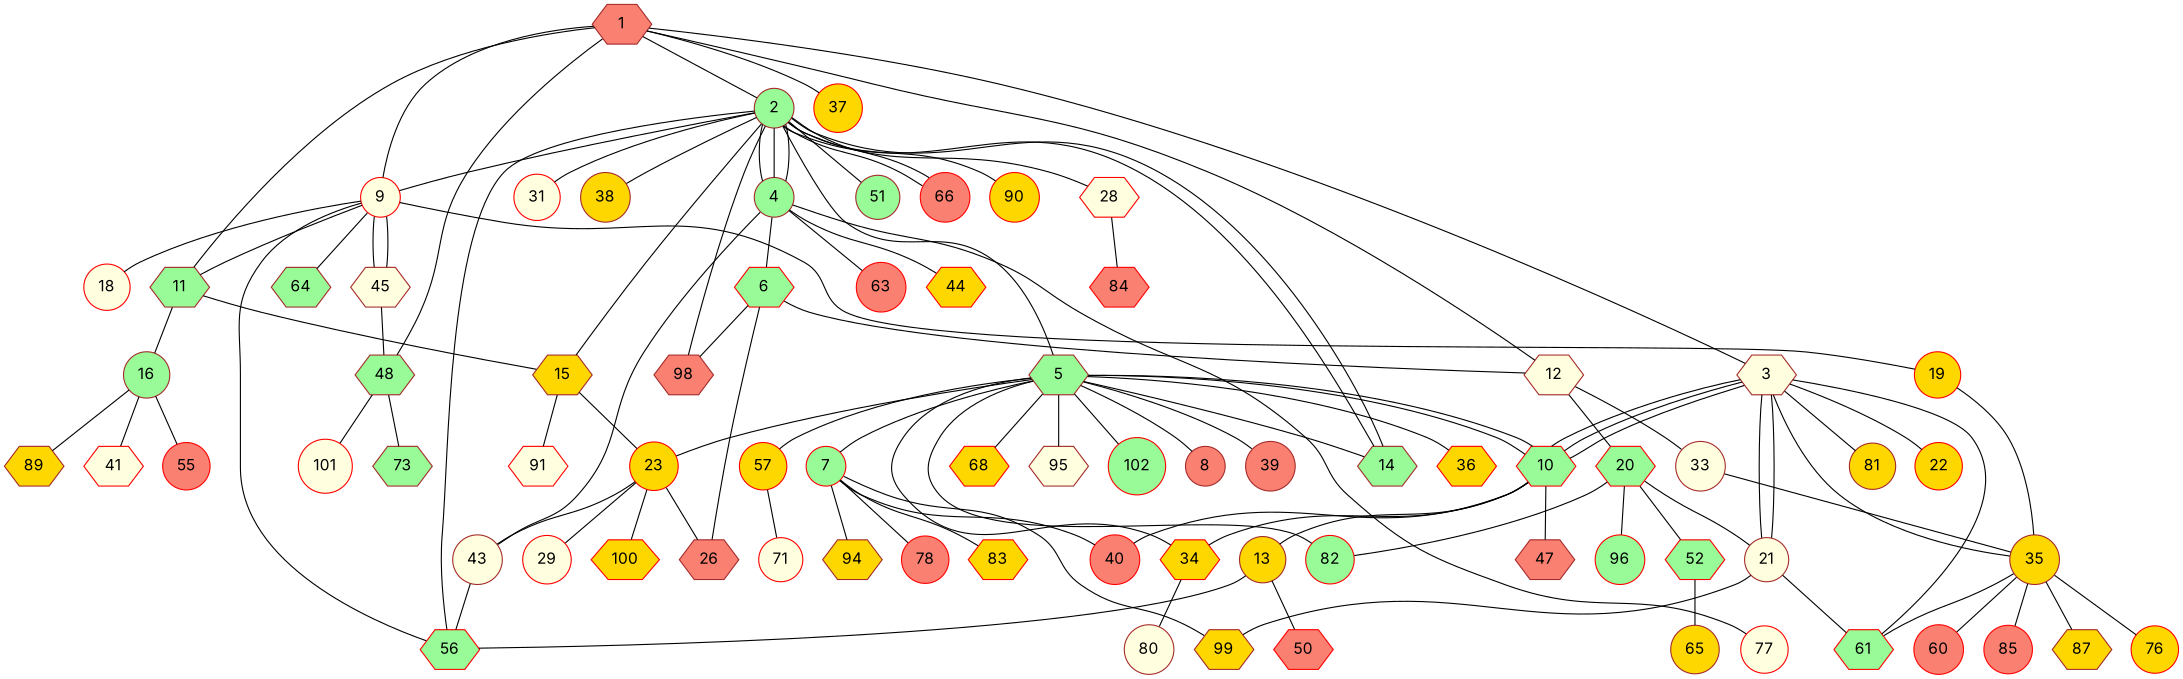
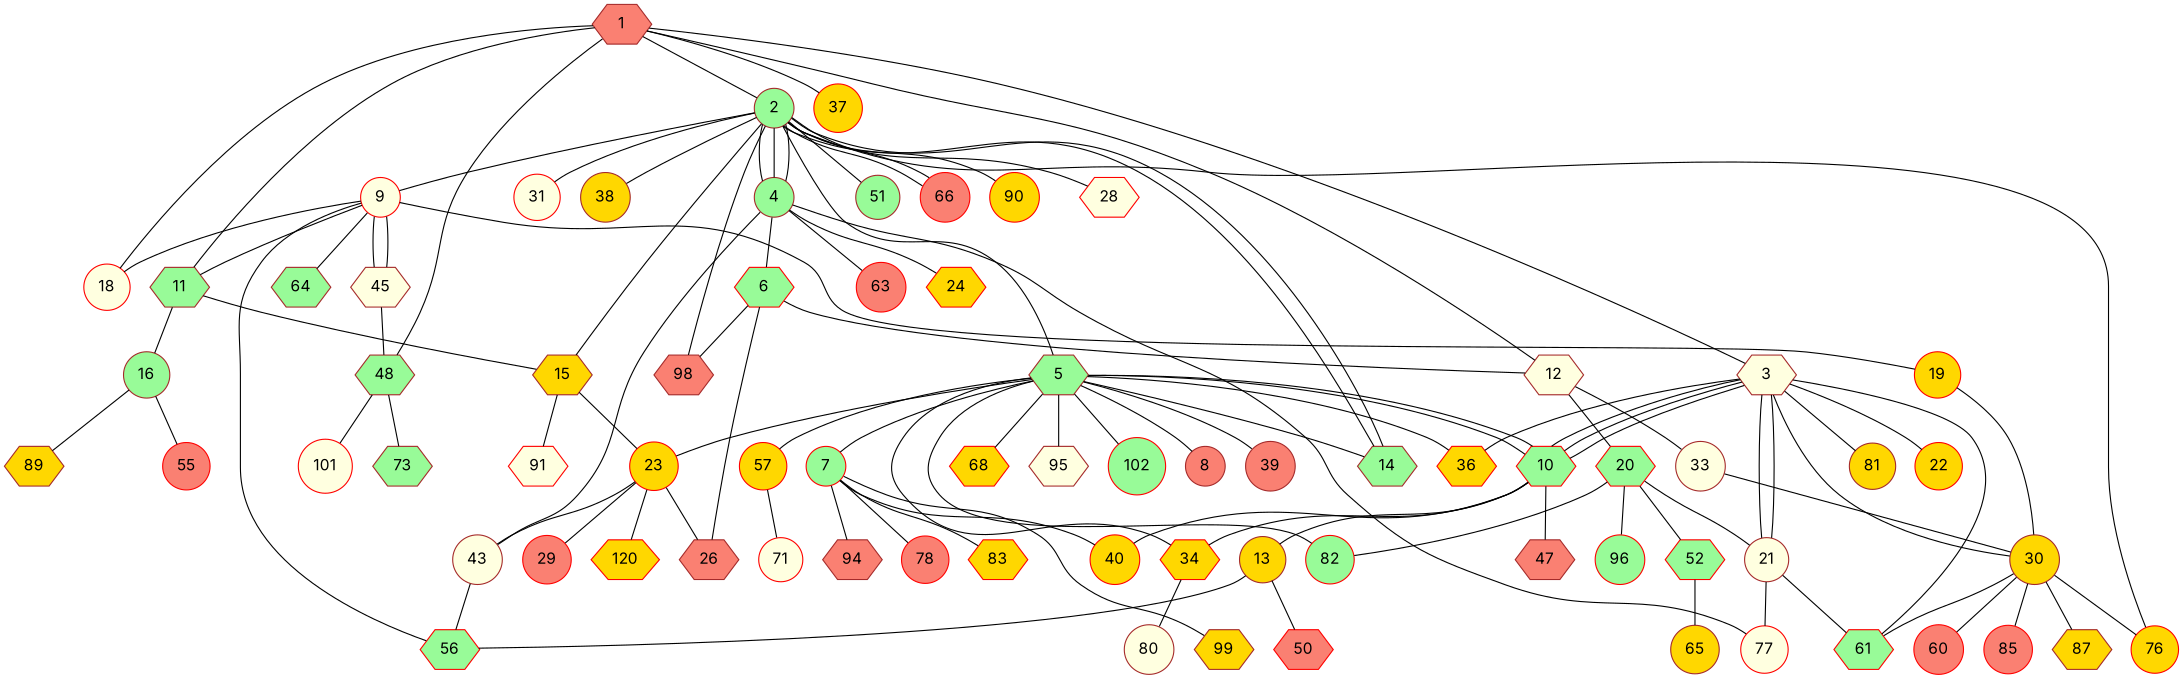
edge "1" -- "9": now "1" -- "18"
edge "2" -- "56": now "2" -- "76"
node "44": label "44" -> "24"
node "84": removed
edge "3" -- "36": added
node "41": removed
node "29": fillcolor lightyellow -> salmon
node "100": label "100" -> "120"
node "94": fillcolor gold -> salmon
node "40": fillcolor salmon -> gold
node "35": label "35" -> "30"
edge "21" -- "99": now "21" -- "77"
